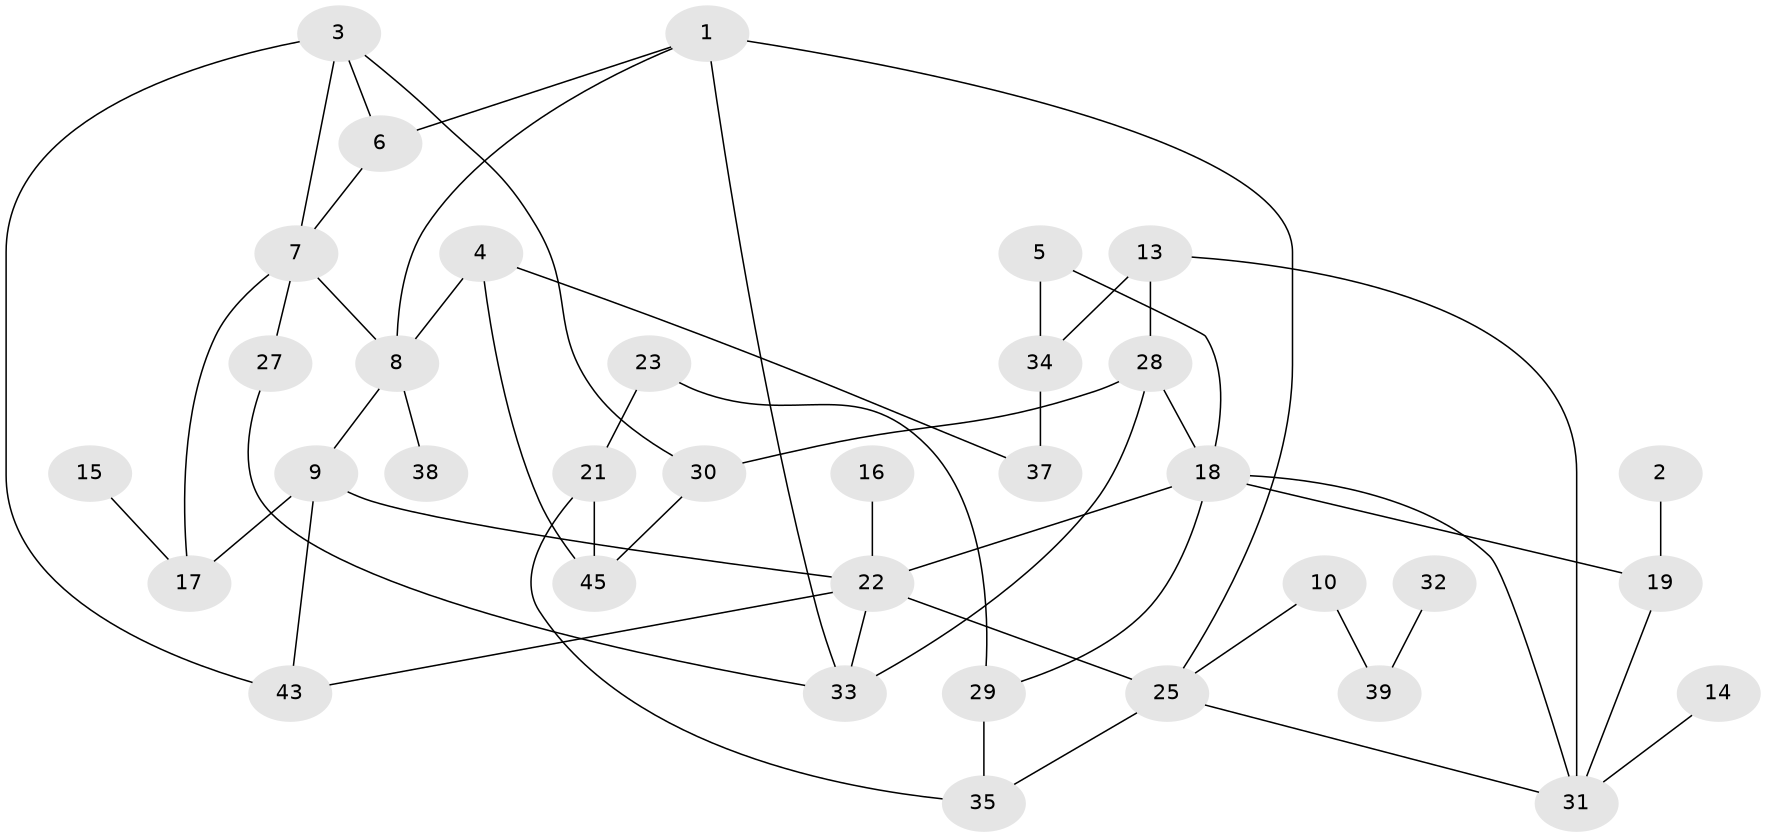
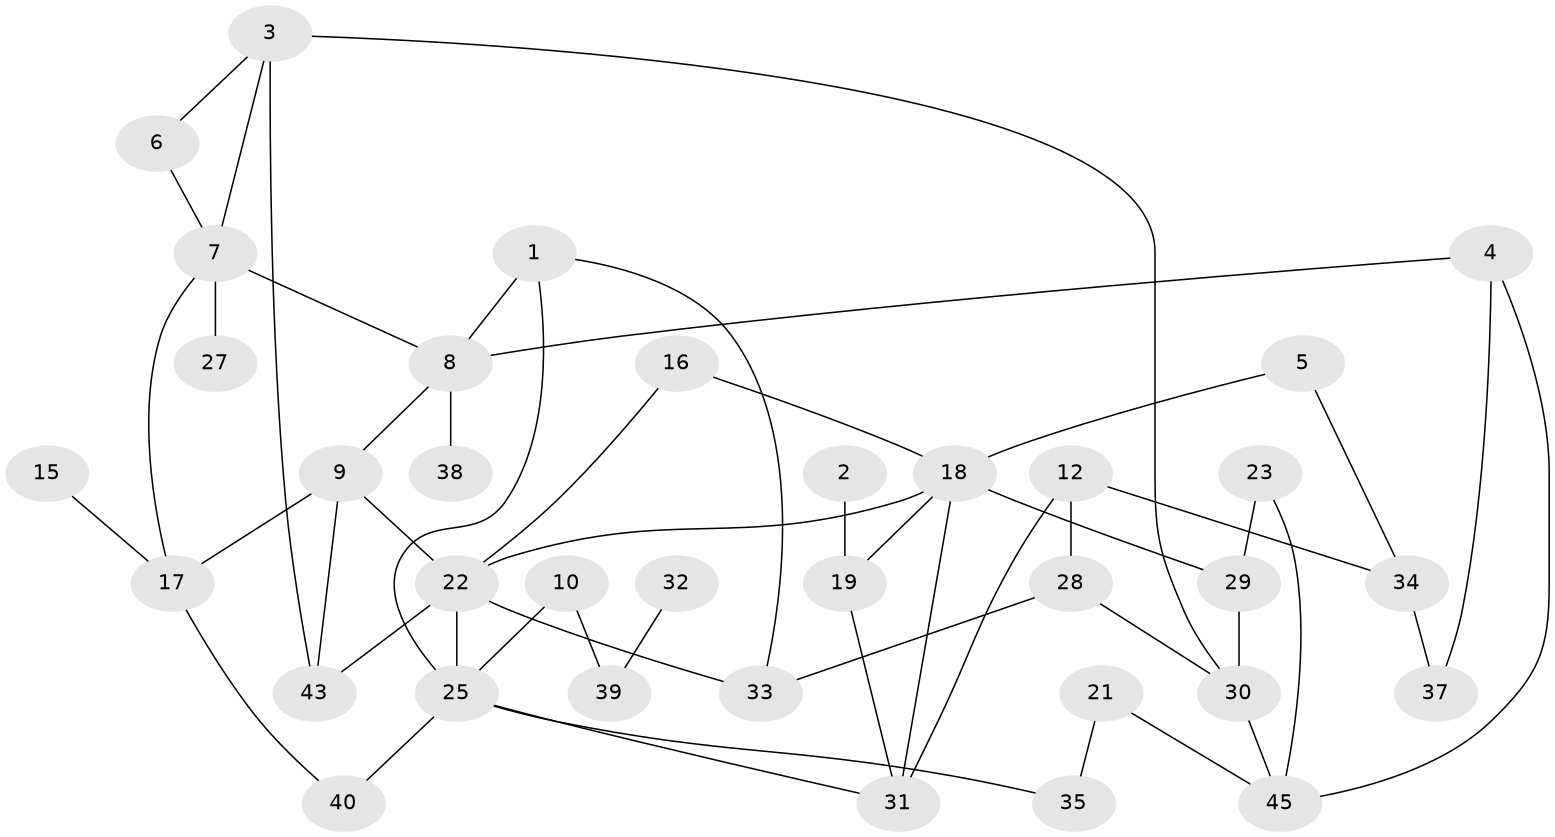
edge "1" -- "6": removed
node "13": label "13" -> "12"
edge "23" -- "21": now "23" -- "45"
edge "28" -- "18": now "16" -- "18"
edge "27" -- "33": removed
node "14": removed
edge "29" -- "35": now "29" -- "30"
node "40": added
